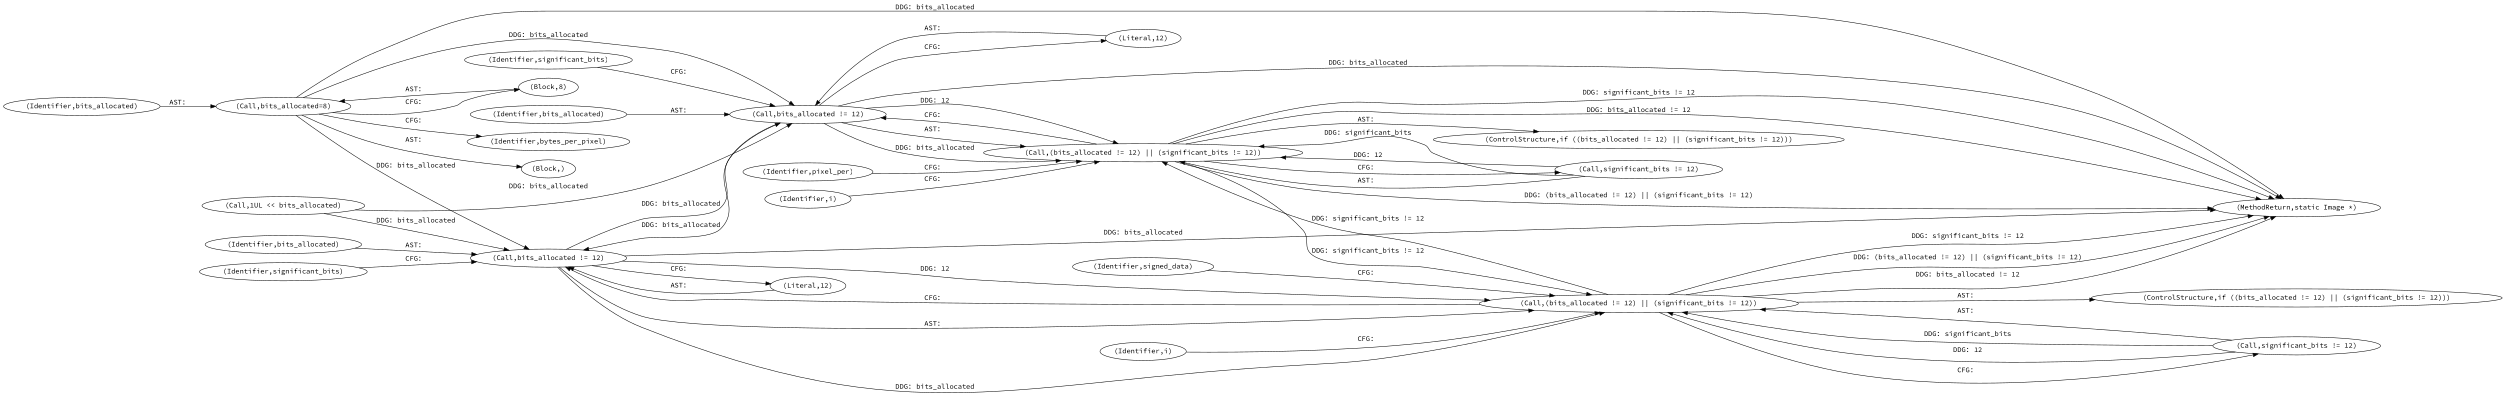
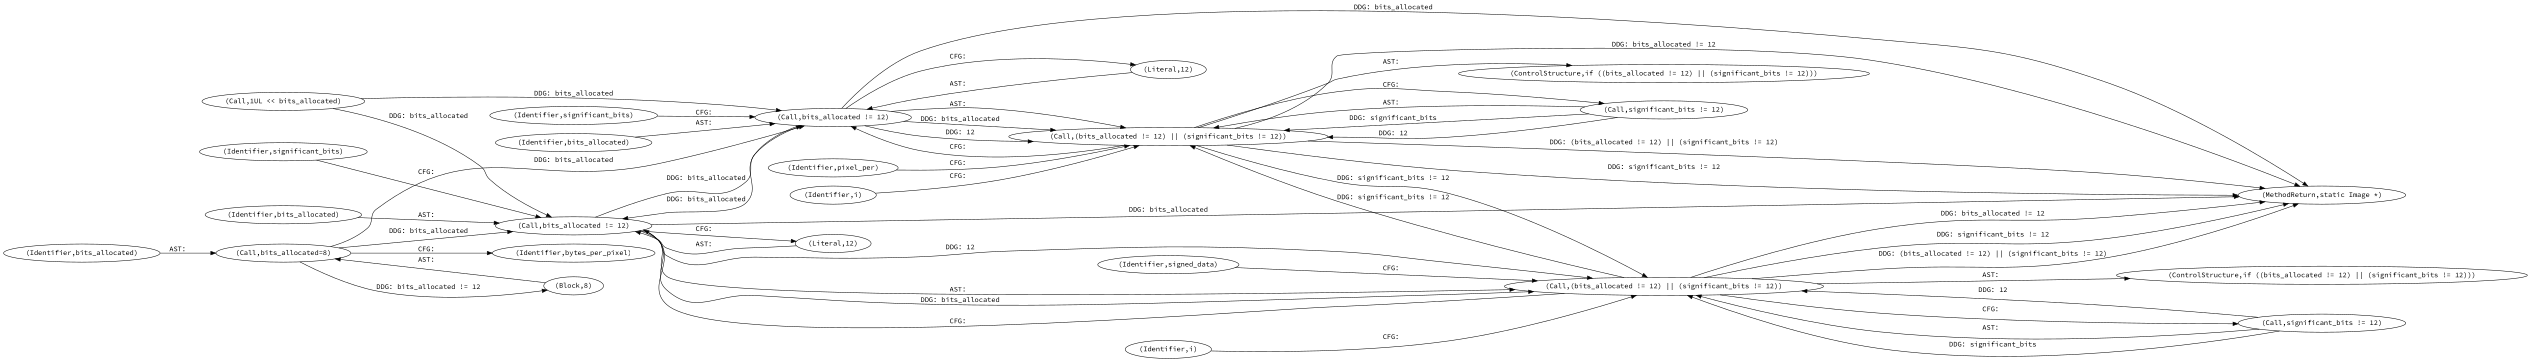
edge "(Call,bits_allocated=8)" -> "(MethodReturn,static Image *)": removed, label "DDG: bits_allocated"
edge "(Call,bits_allocated=8)" -> "(Block,8)": label "CFG: " -> "DDG: bits_allocated != 12"
node "(Block,)": removed
